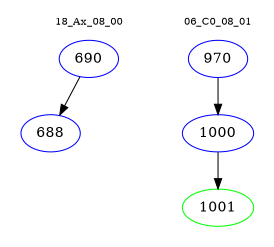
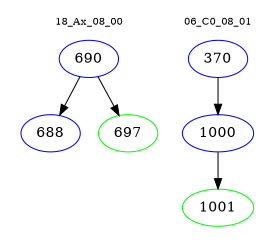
node "970": label "970" -> "370"
node "697": added
